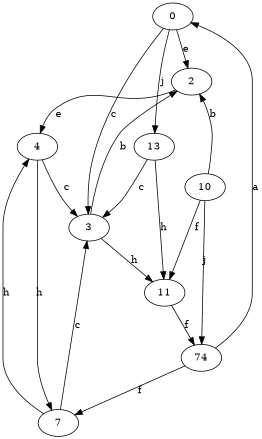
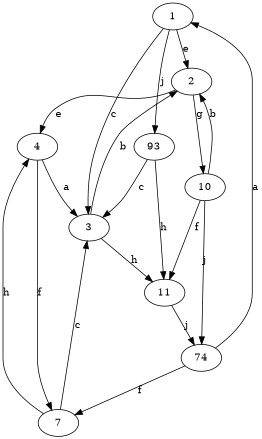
node "0": label "0" -> "1"
edge "2" -> "10": added, label "g"
node "13": label "13" -> "93"
edge "4" -> "3": label "c" -> "a"
edge "4" -> "7": label "h" -> "f"
edge "11" -> "74": label "f" -> "j"
